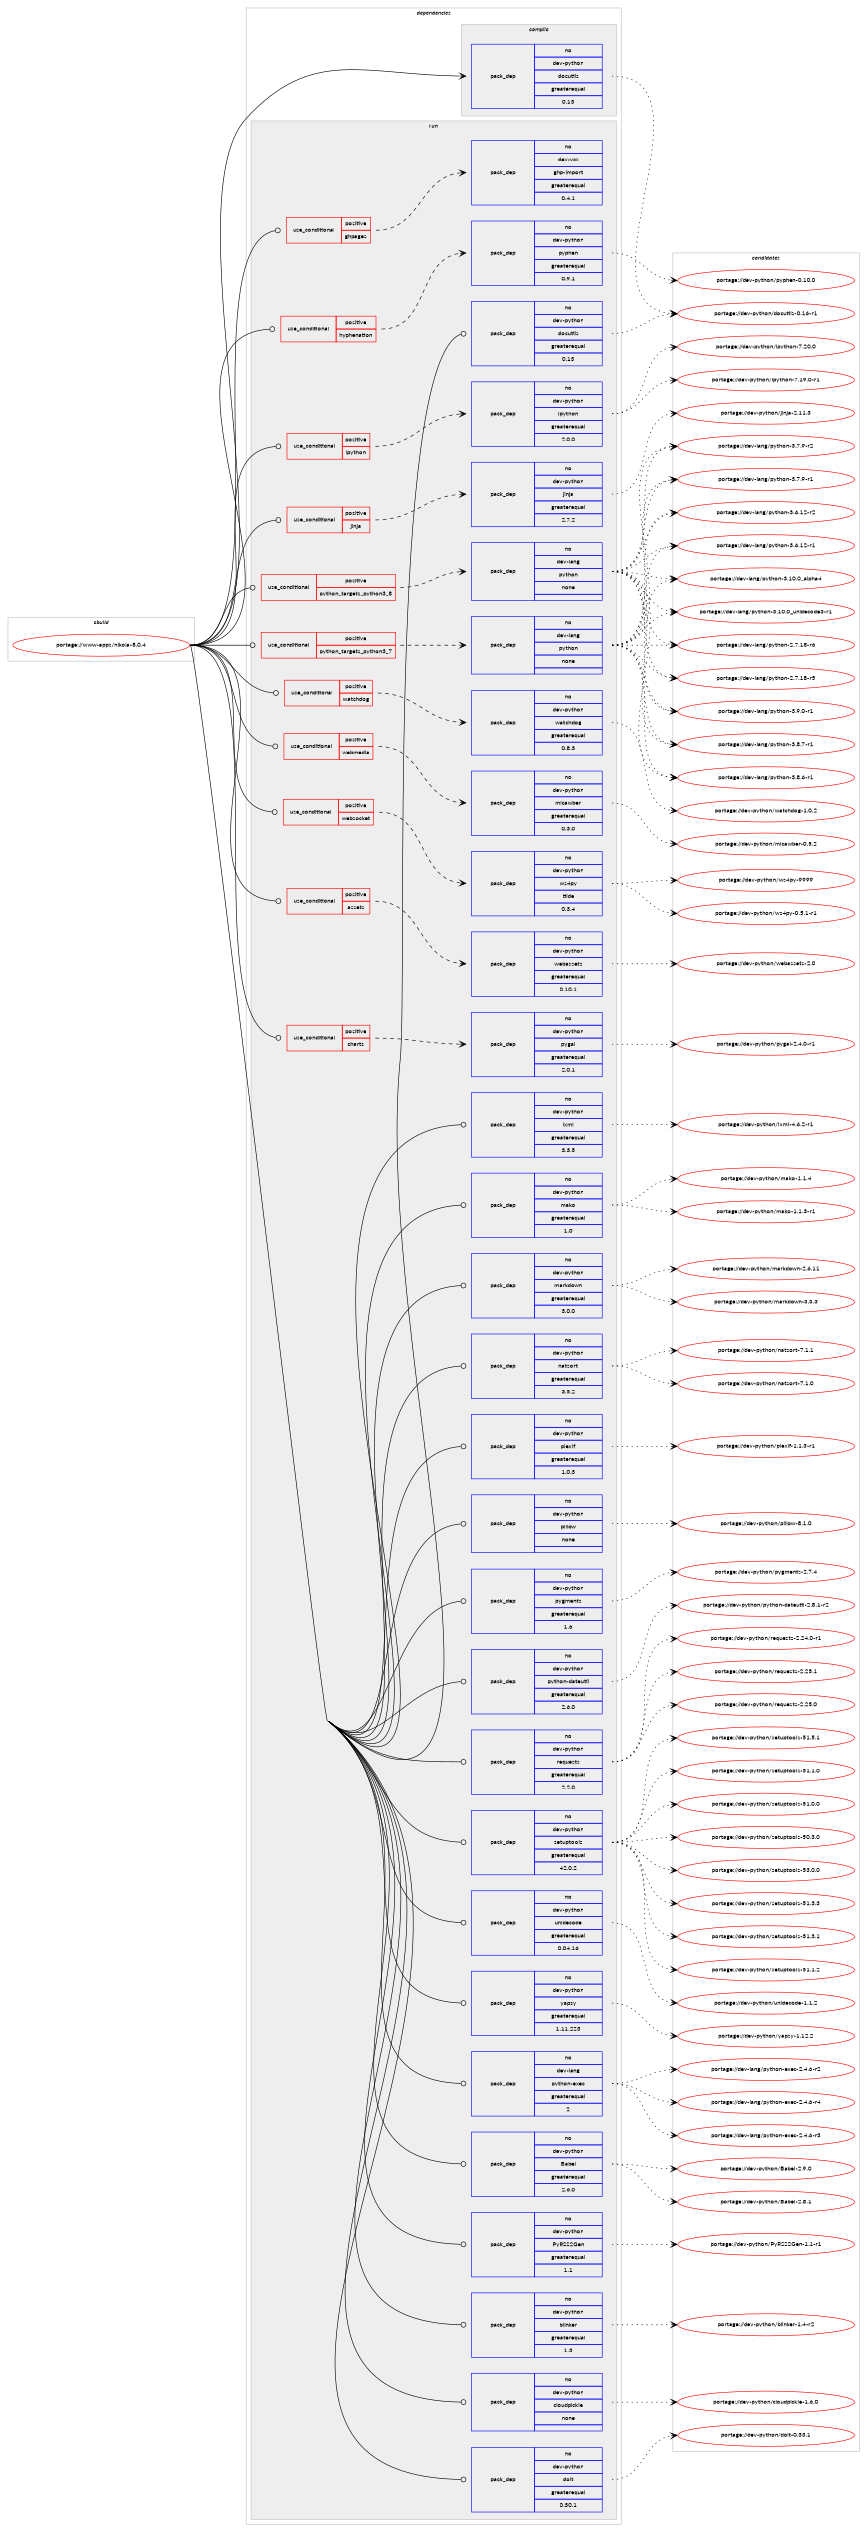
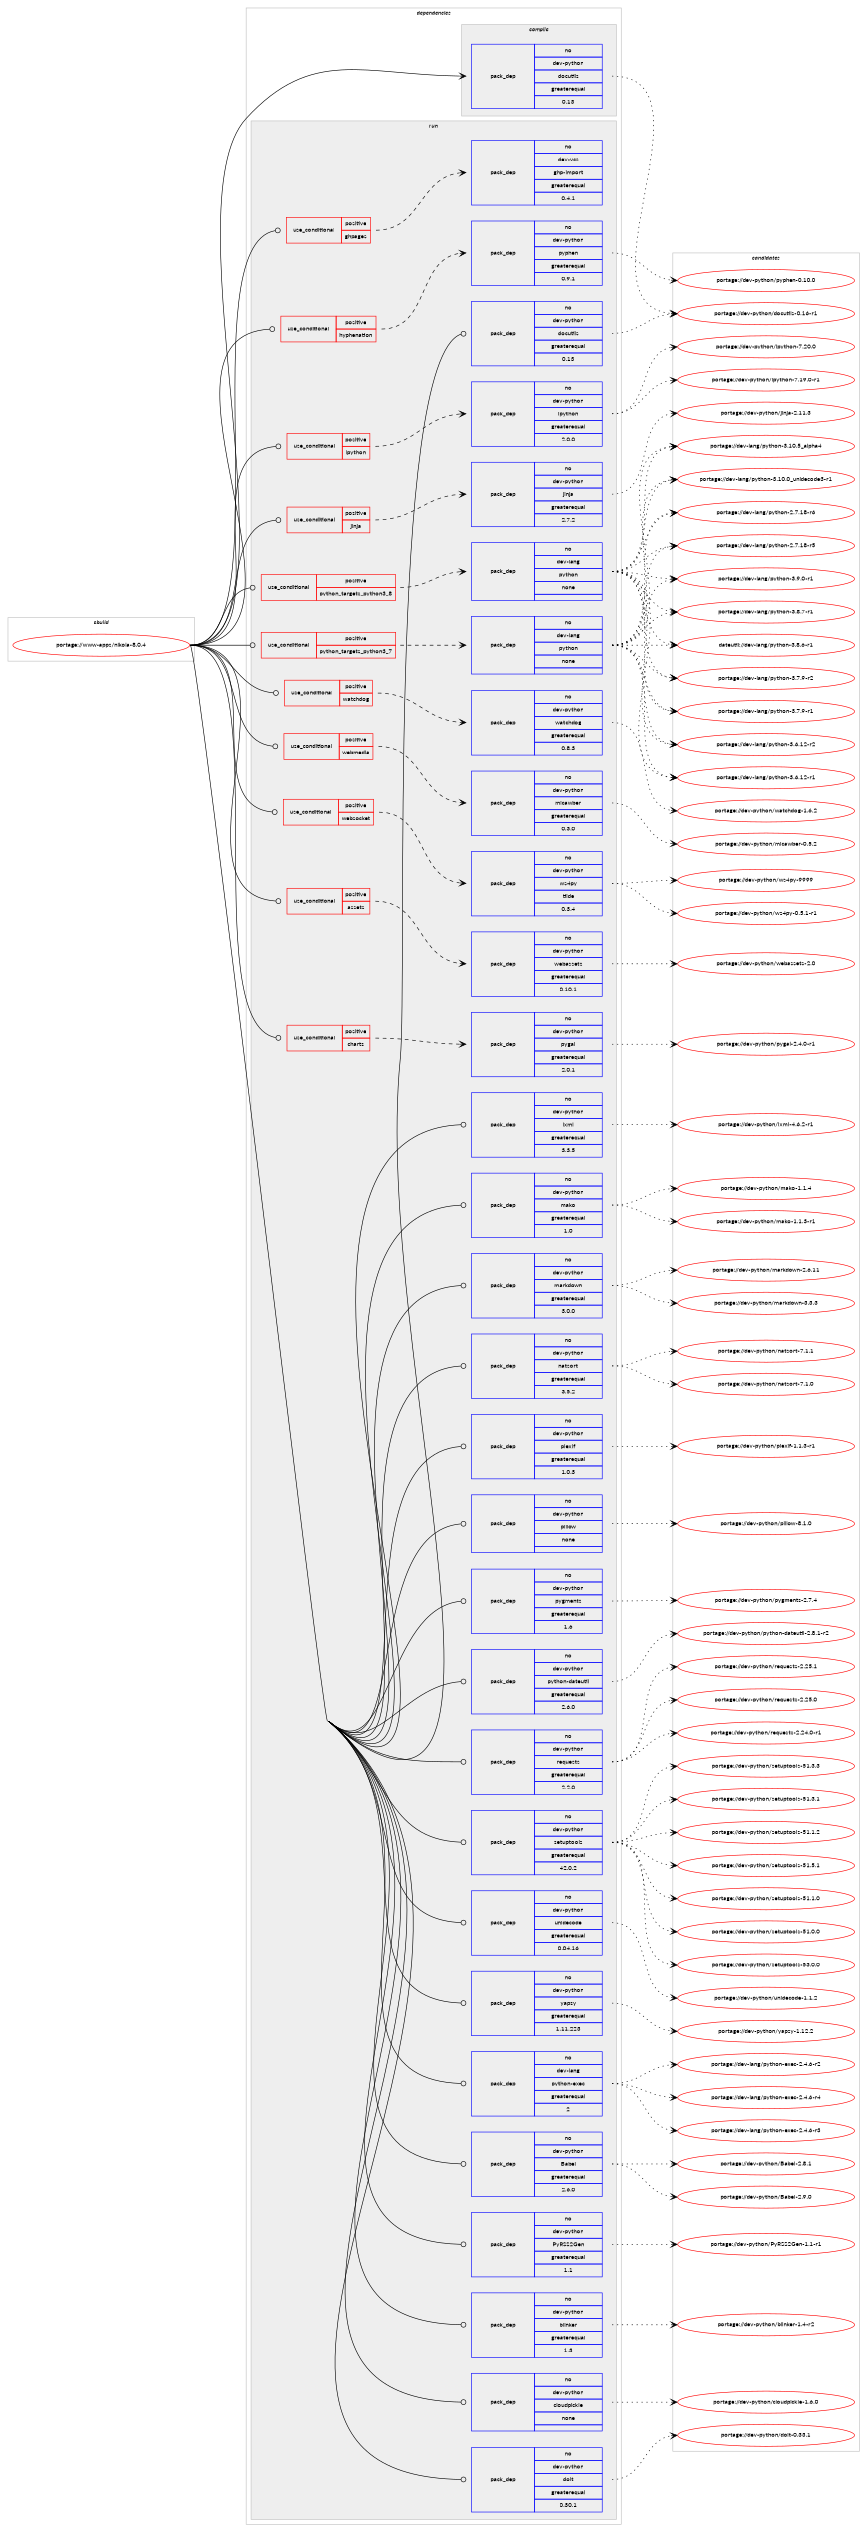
node "portage://dev-lang/python-3.10.0_alpha4": label "portage://dev-lang/python-3.10.0_alpha4" -> "portage://dev-lang/python-3.10.5_alpha4"
node "portage://dev-lang/python-3.8.6-r1": label "portage://dev-lang/python-3.8.6-r1" -> "dateutil://dev-lang/python-3.8.6-r1"
node "portage://dev-python/watchdog-1.0.2": label "portage://dev-python/watchdog-1.0.2" -> "portage://dev-python/watchdog-1.6.2"
node "portage://dev-python/setuptools-50.3.0": removed
